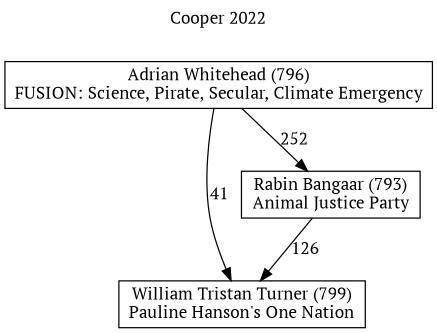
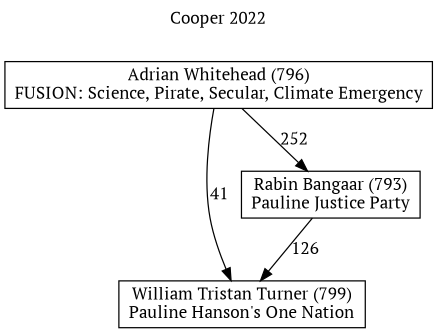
node "Rabin Bangaar (793) Animal Justice Party": label "Rabin Bangaar (793) Animal Justice Party" -> "Rabin Bangaar (793) Pauline Justice Party"
